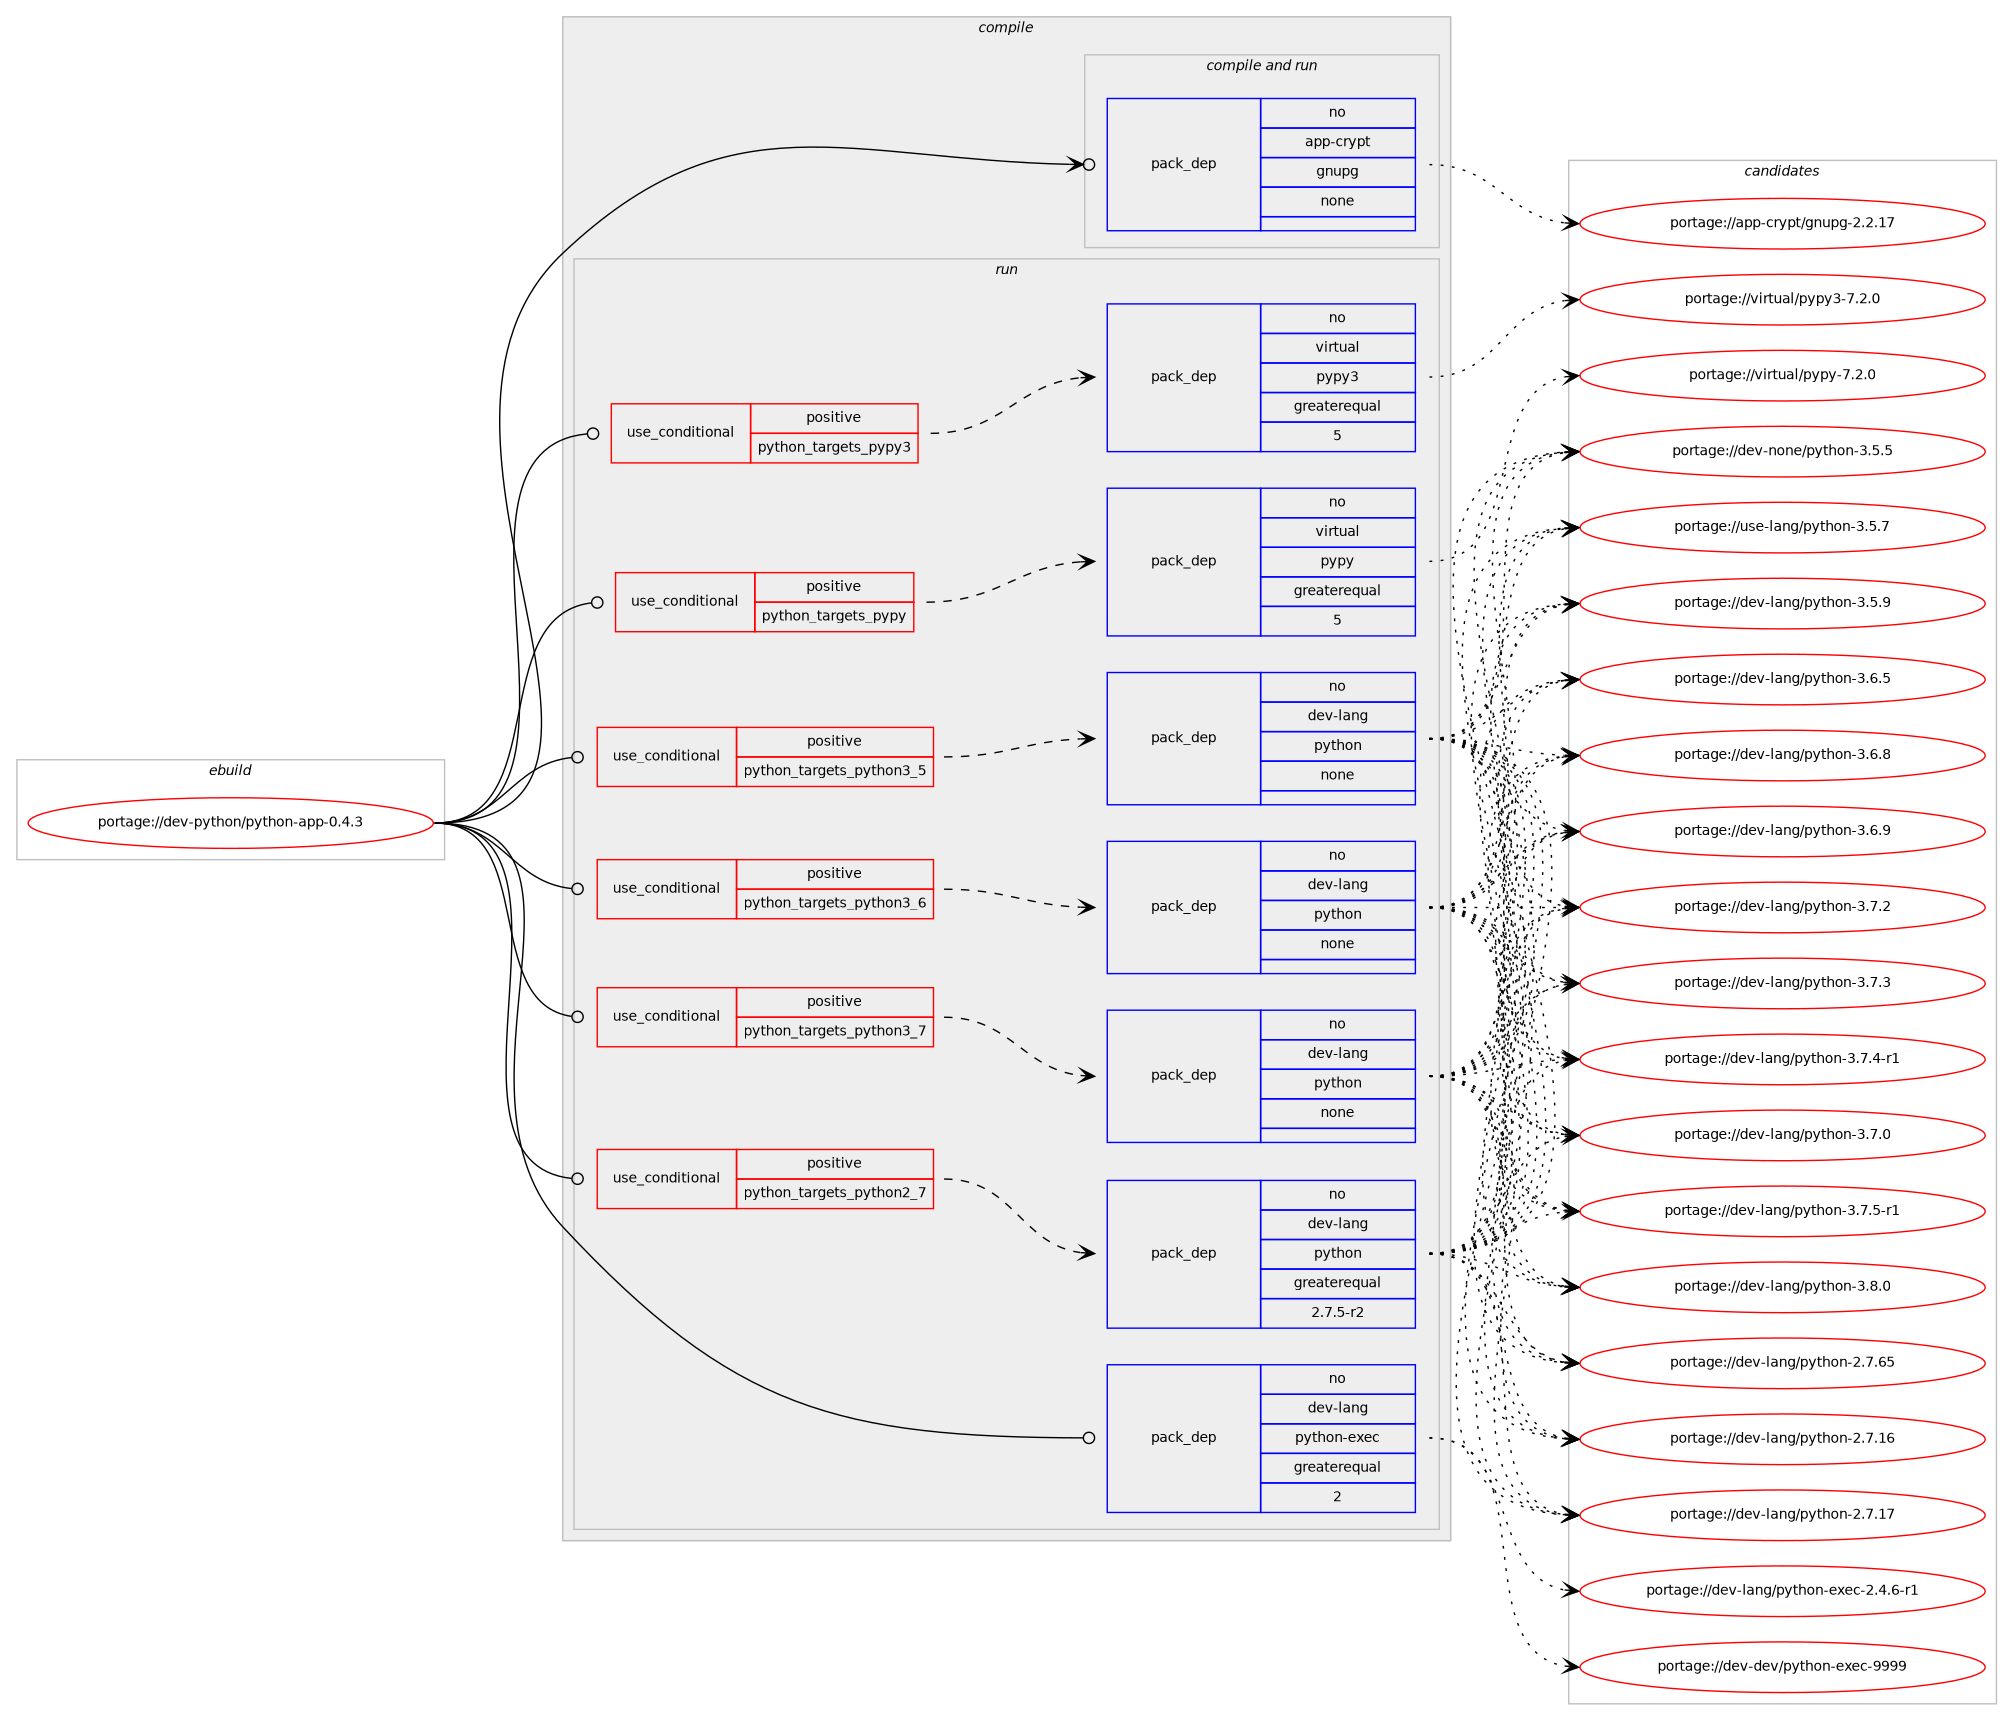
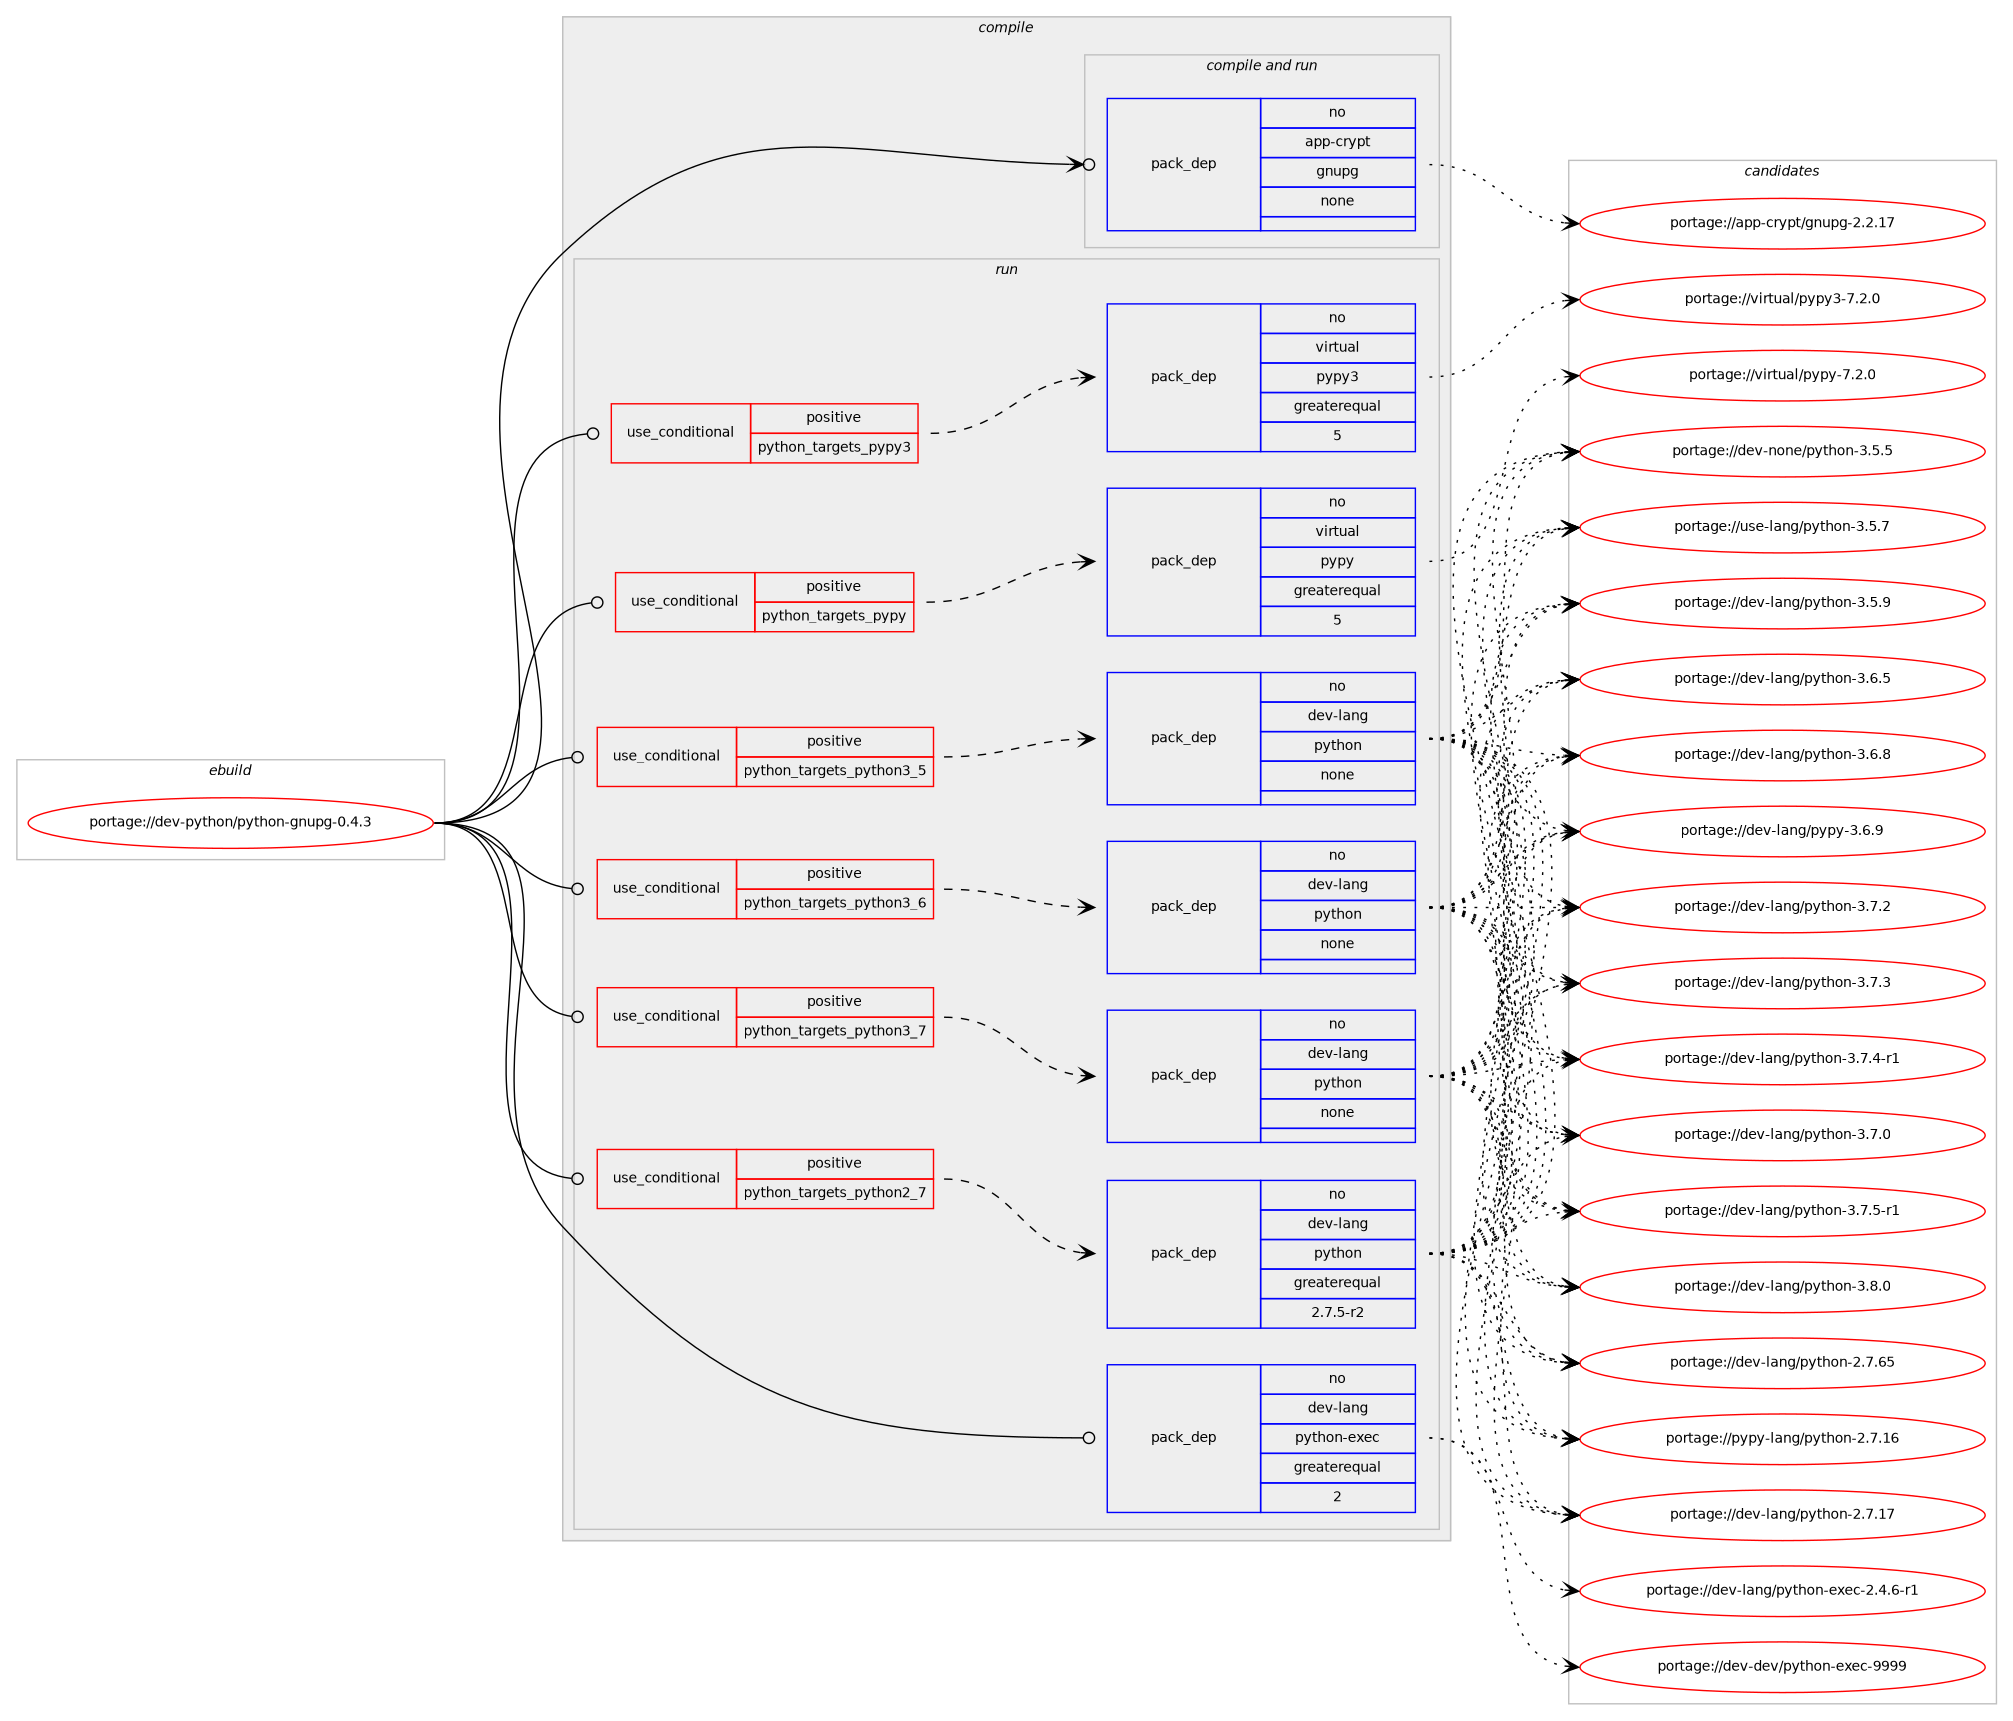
node "portage://dev-python/python-app-0.4.3": label "portage://dev-python/python-app-0.4.3" -> "portage://dev-python/python-gnupg-0.4.3"
node "portage://dev-lang/python-3.6.9": label "portage://dev-lang/python-3.6.9" -> "portage://dev-lang/pypy-3.6.9"
node "portage://dev-lang/python-2.7.16": label "portage://dev-lang/python-2.7.16" -> "portage://pypy-lang/python-2.7.16"
